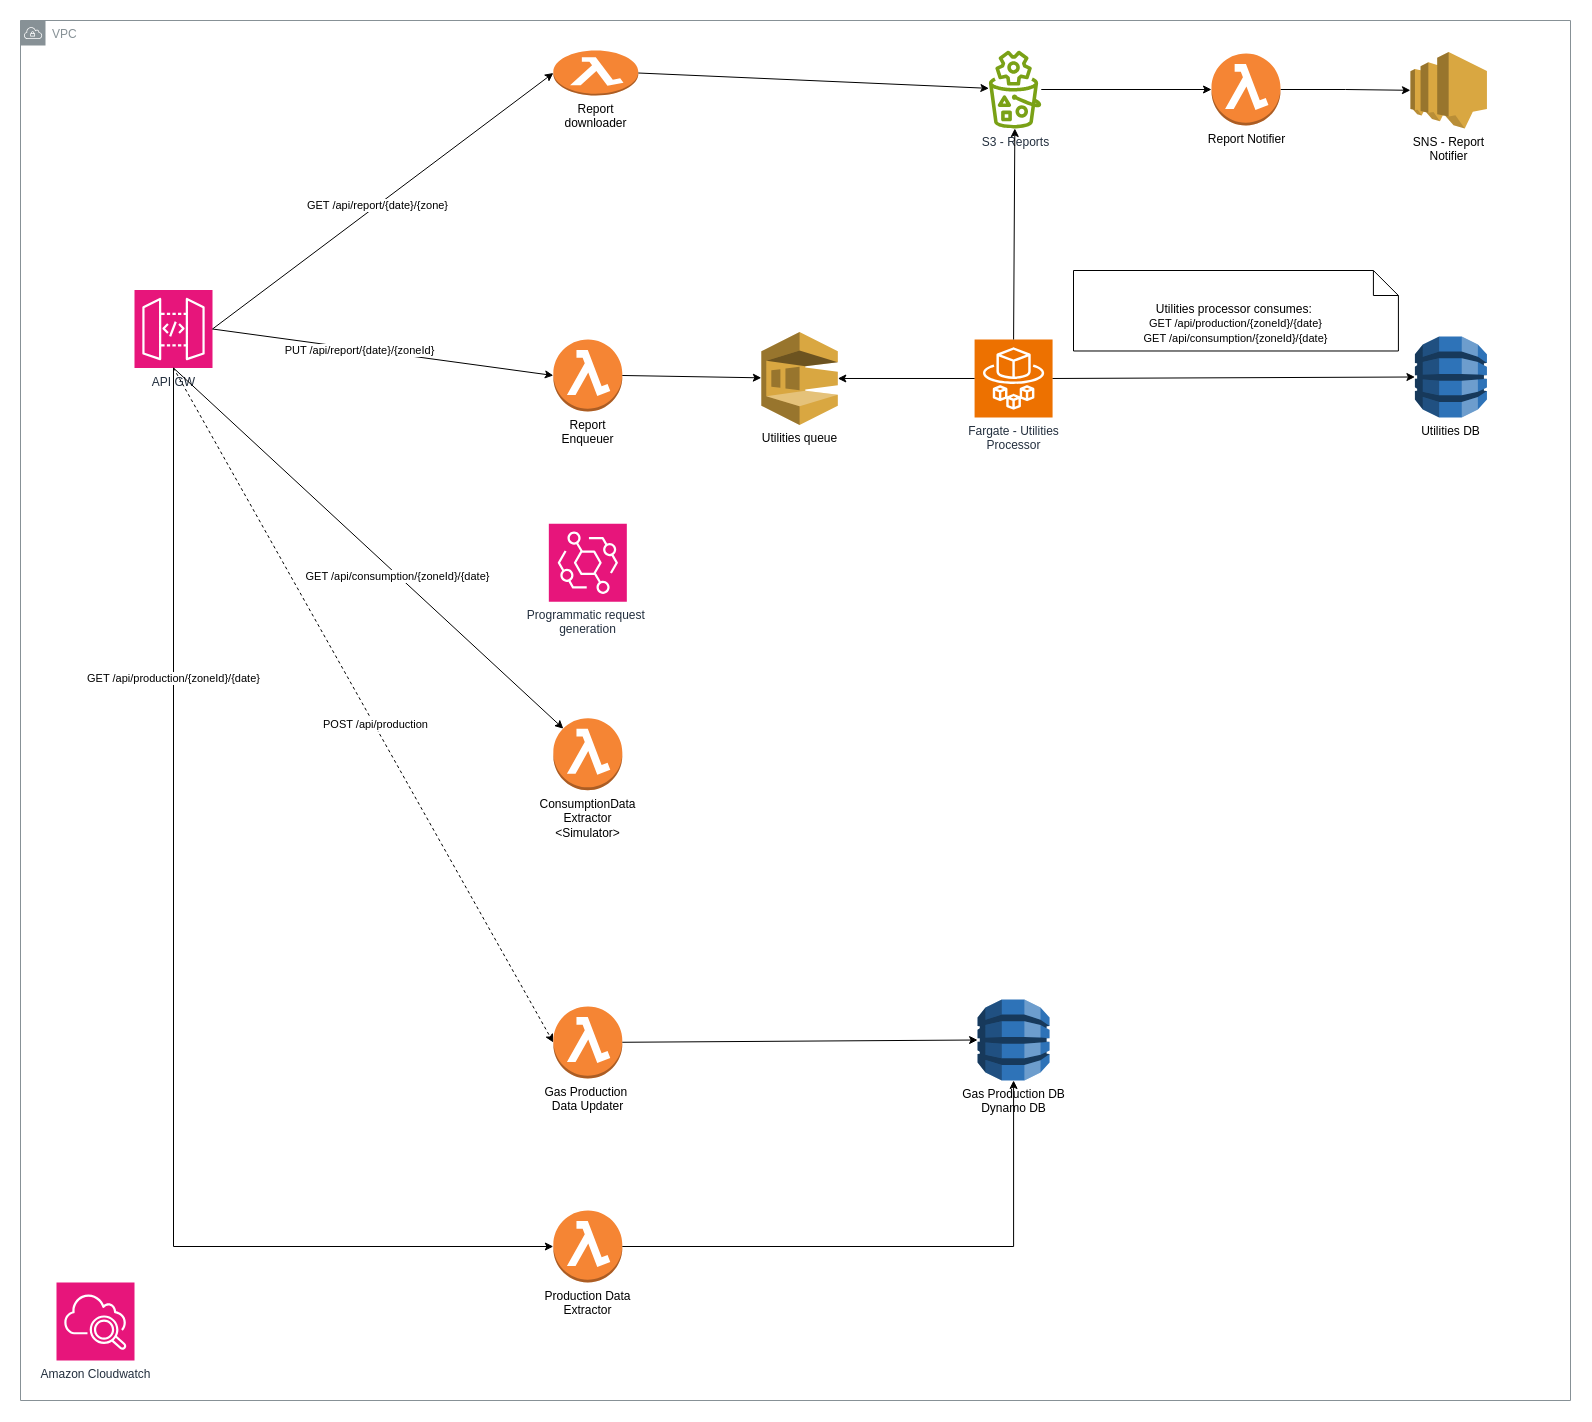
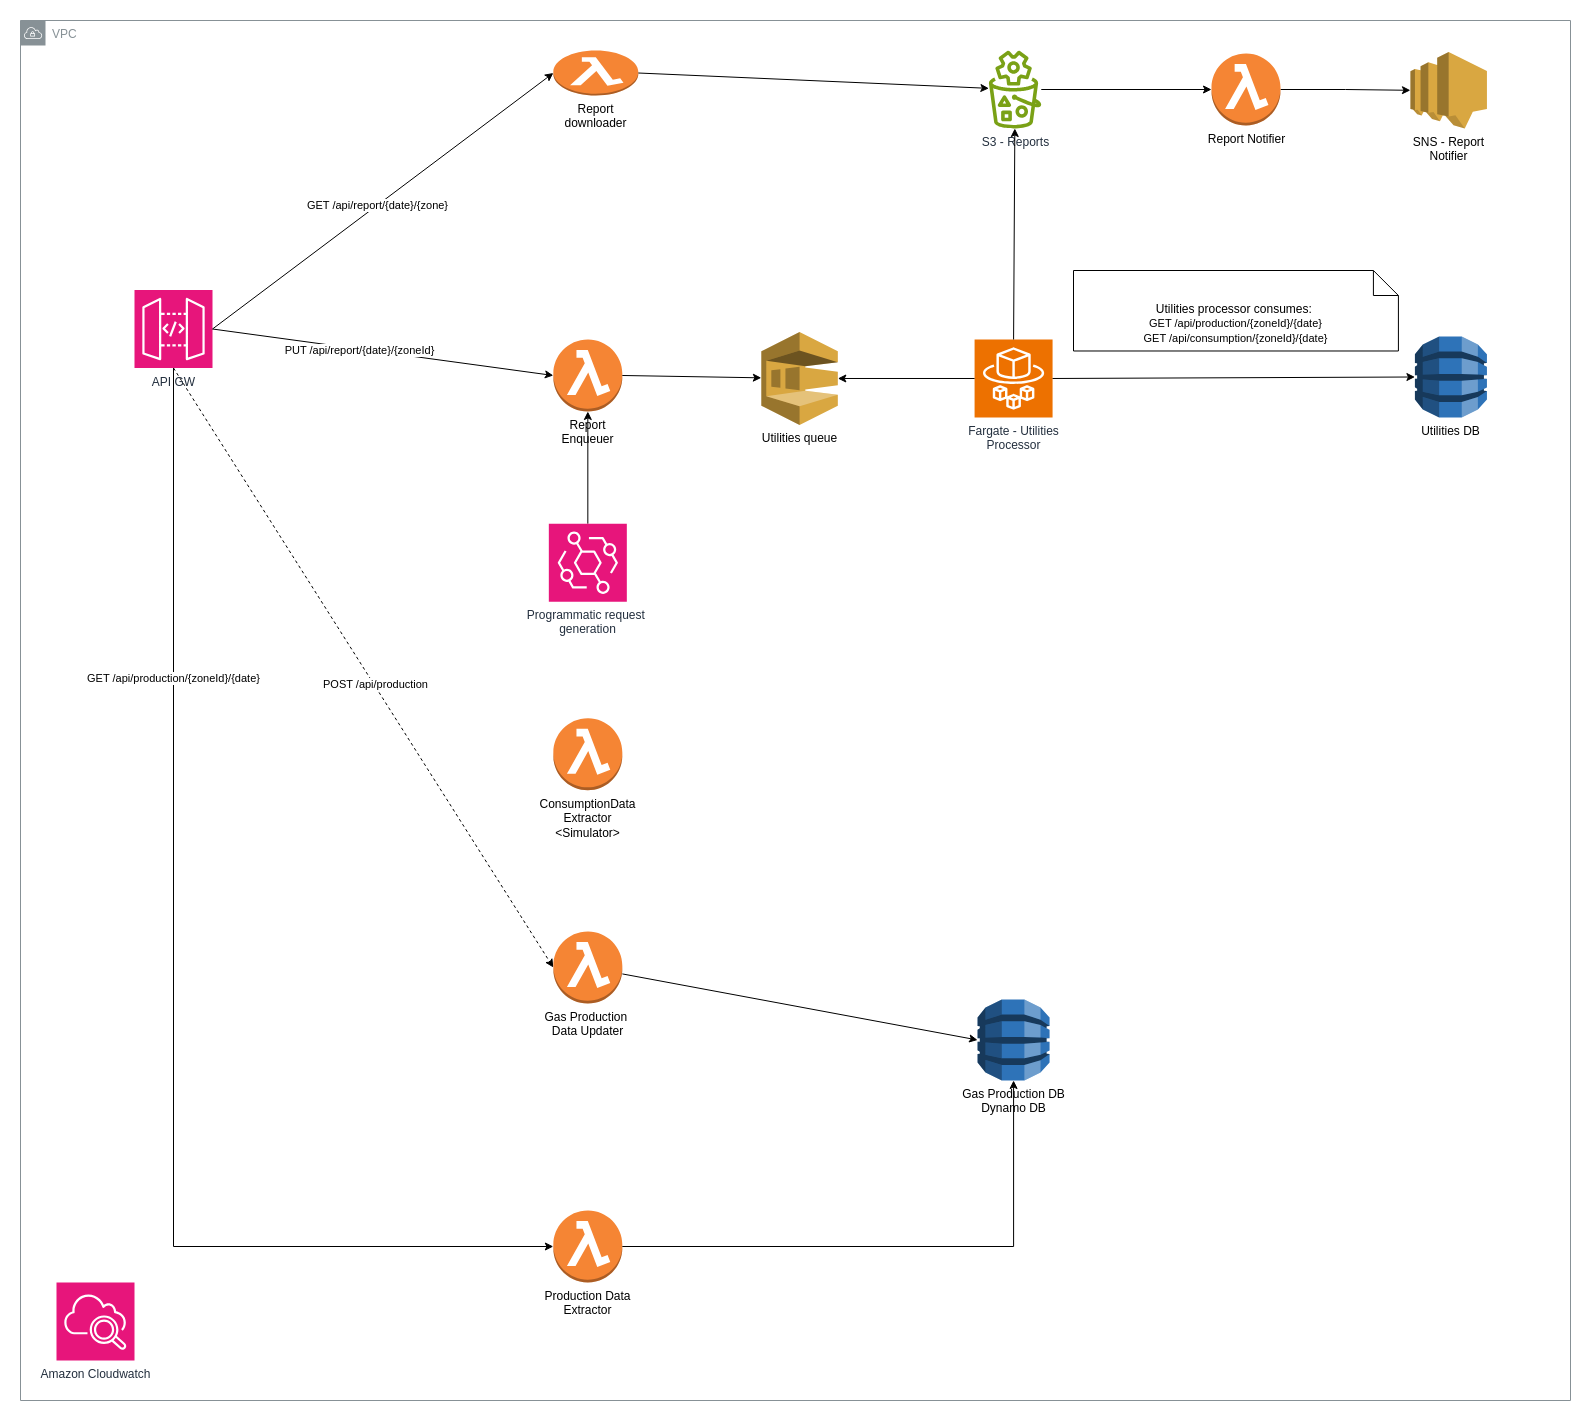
edge "Programmatic request generation" -> "Report Enqueuer": added
edge "API GW" -> "ConsumptionData Extractor <Simulator>": removed, label "GET /api/consumption/{zoneId}/{date}"
node "Gas Production Data Updater": moved (588, 1043) -> (588, 968)
